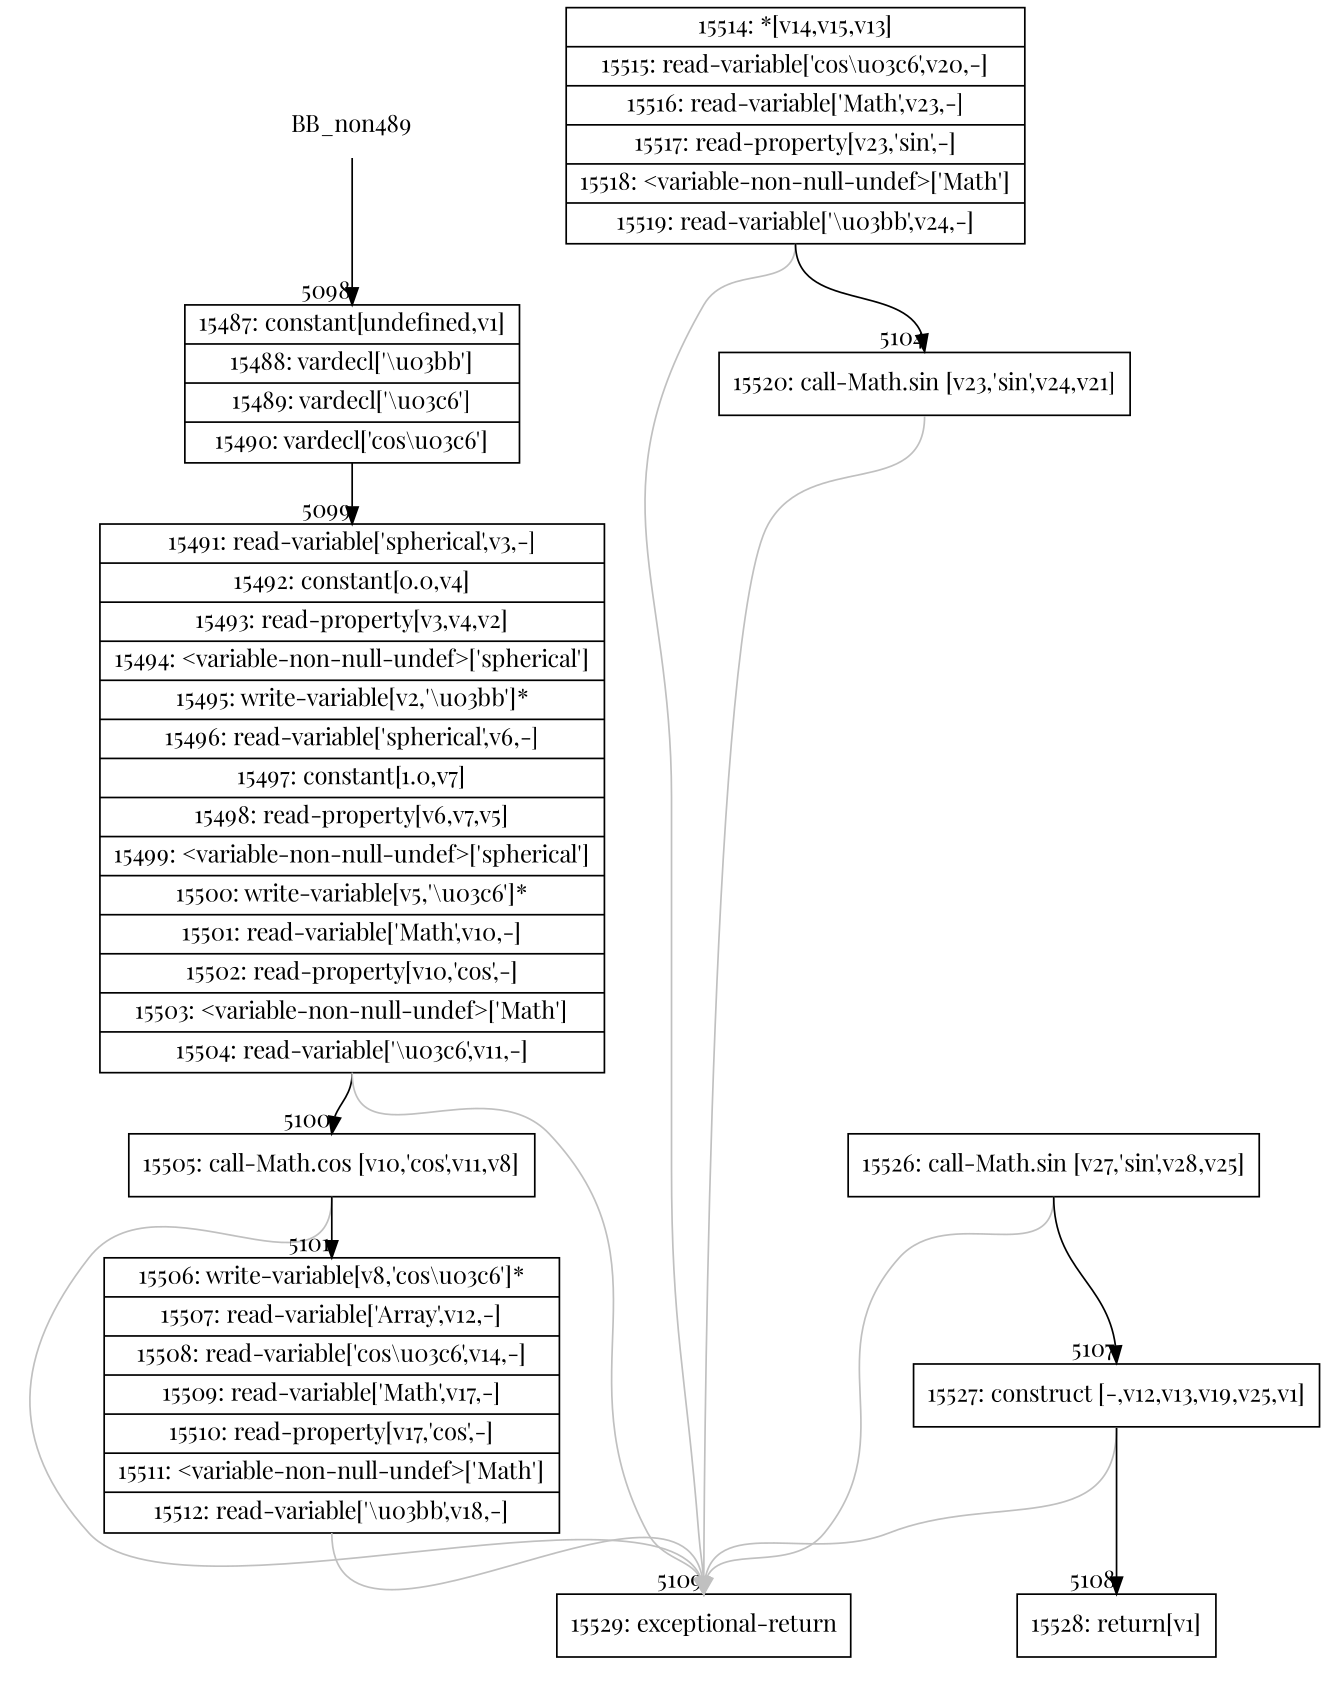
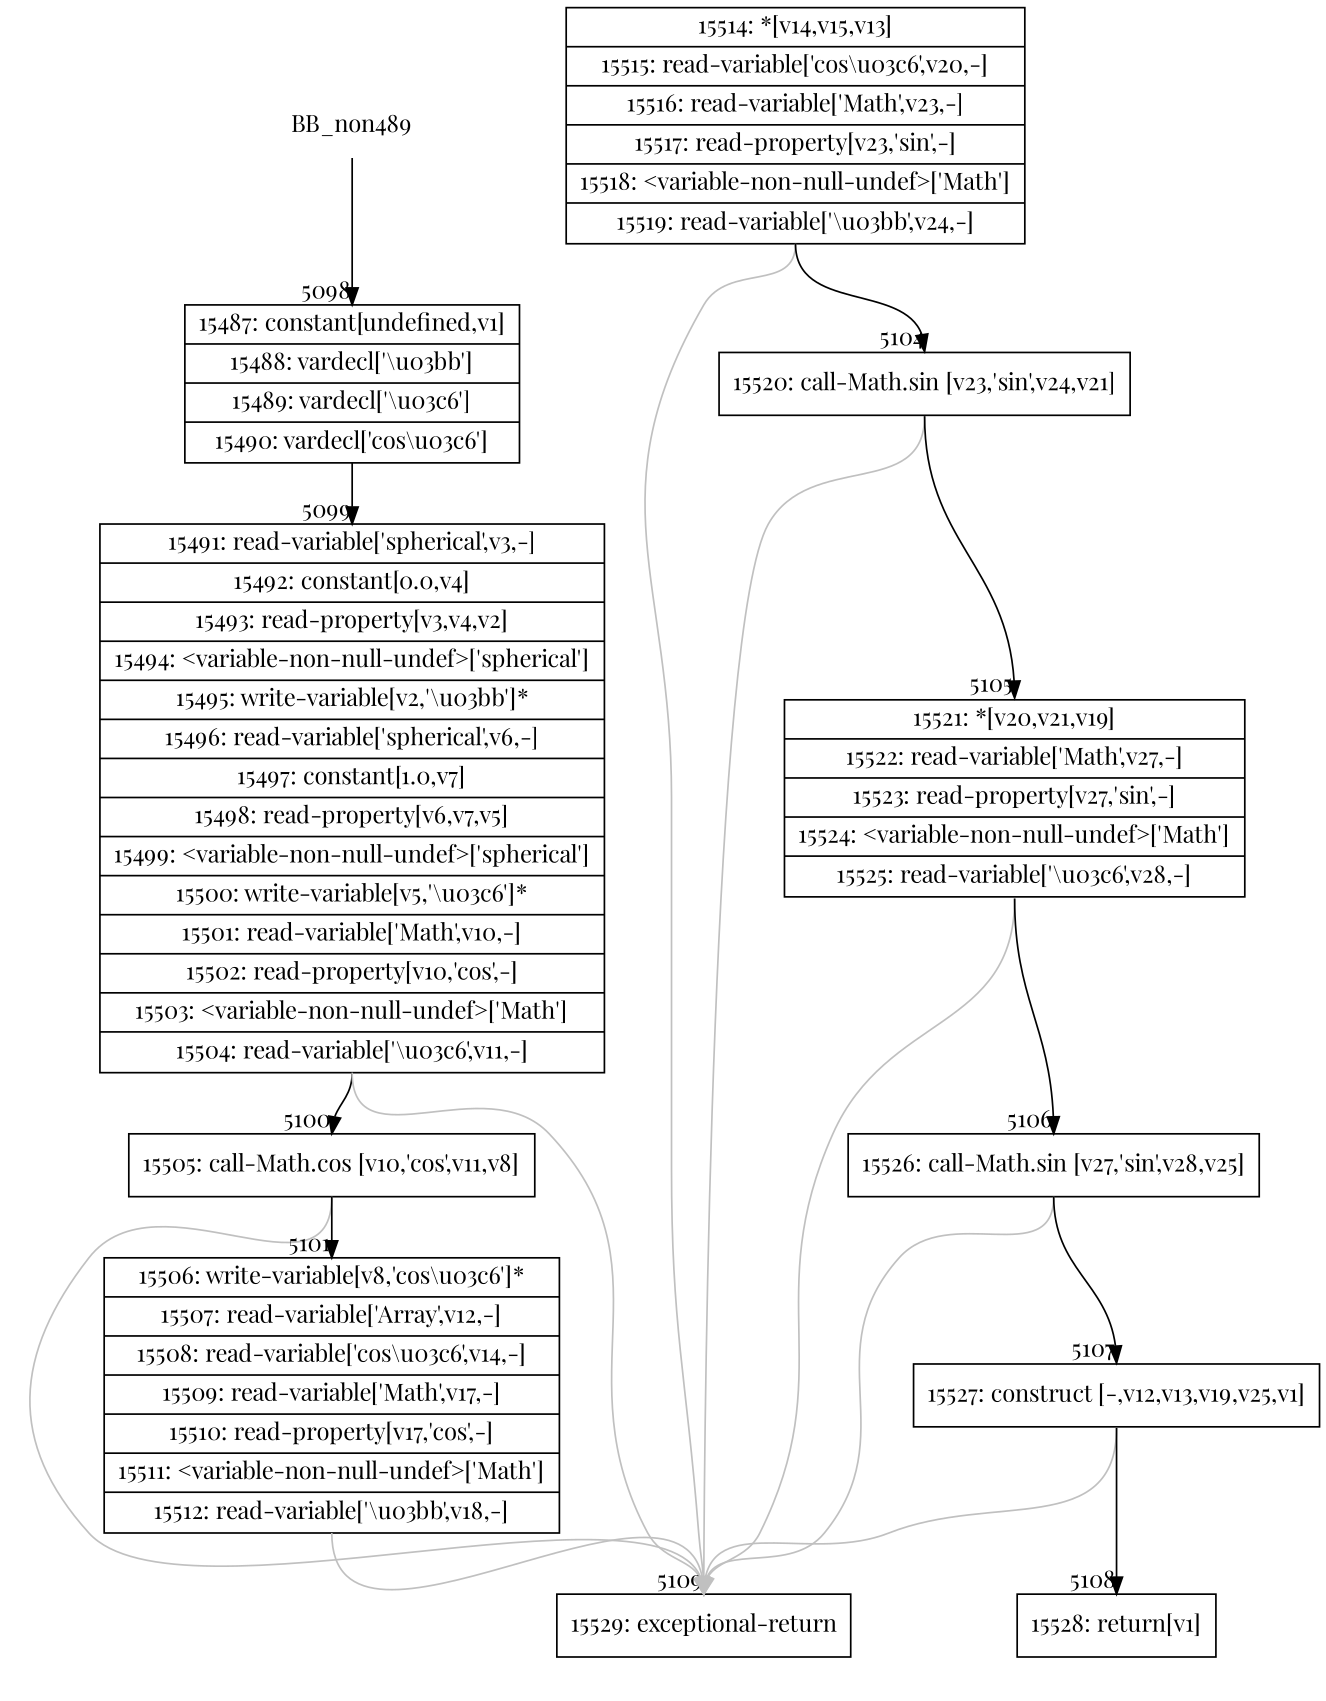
node "15521: *[v20,v21,v19]": added
